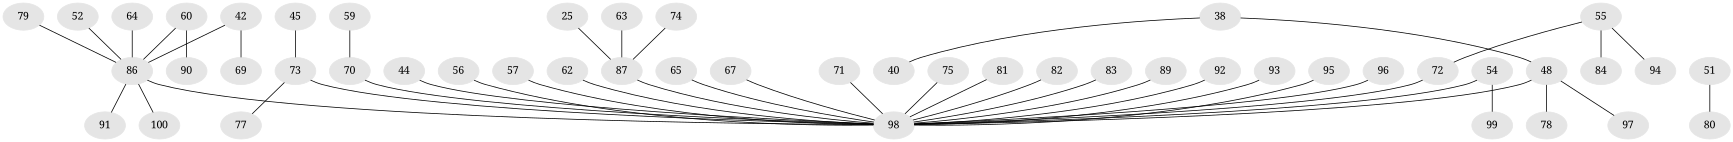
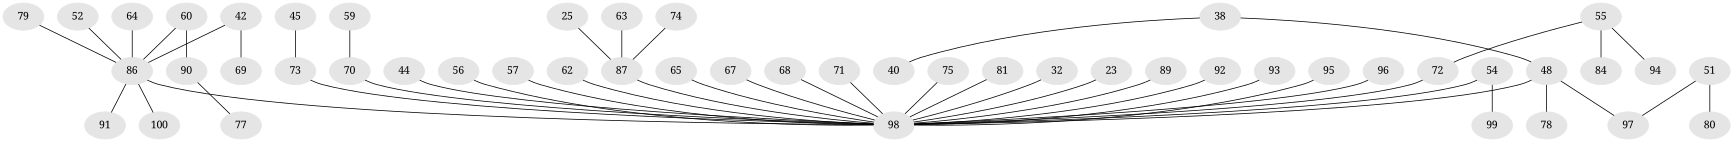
node "68": added
node "82": label "82" -> "32"
node "83": label "83" -> "23"
edge "73" -- "77": now "90" -- "77"
edge "51" -- "97": added
